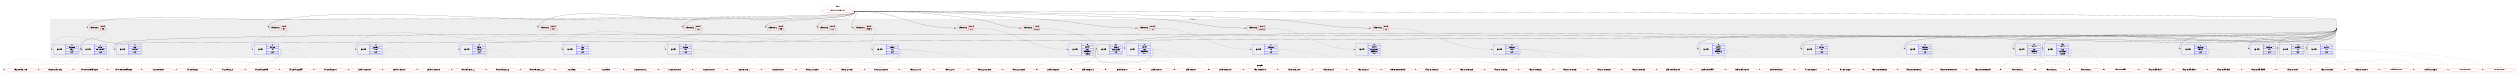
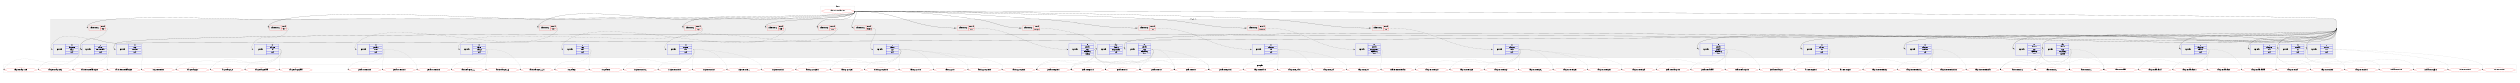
node "dev-lang/perl-5.26.1-r1": removed
